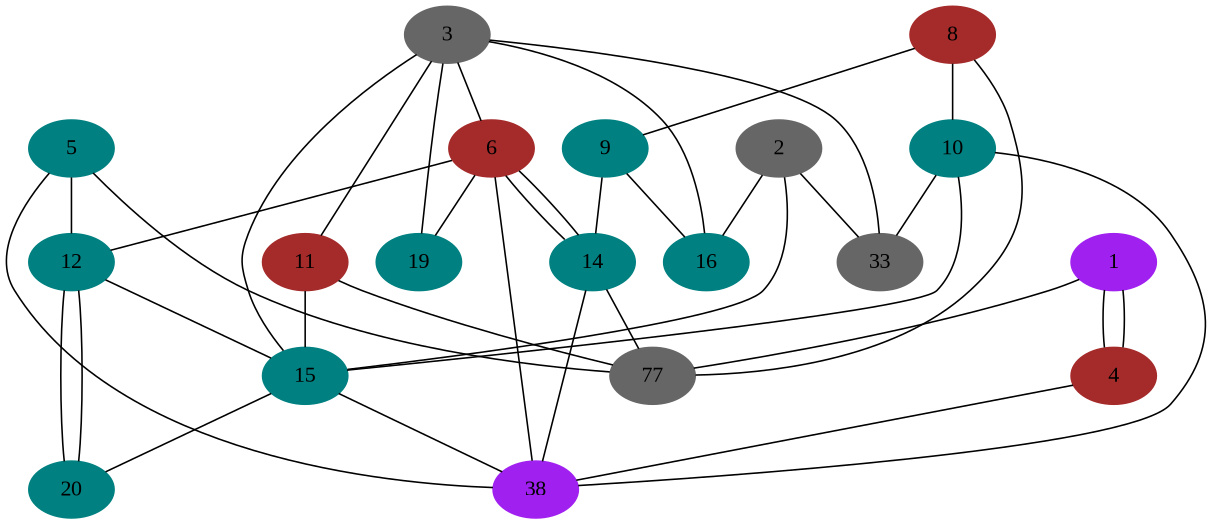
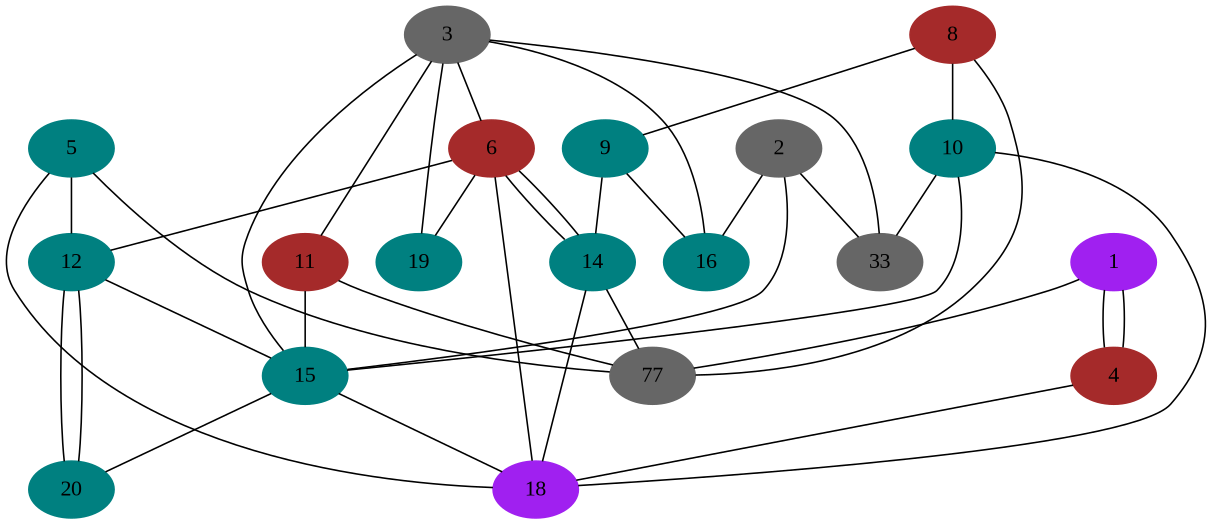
node "38": label "38" -> "18"
